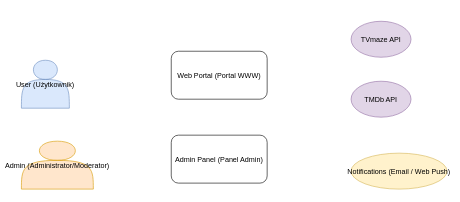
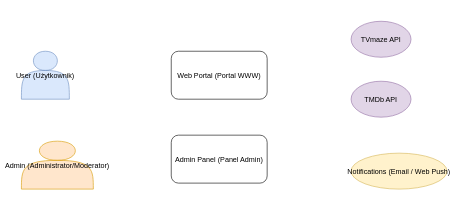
node "User (Użytkownik)": moved (45, 84) -> (45, 75)
